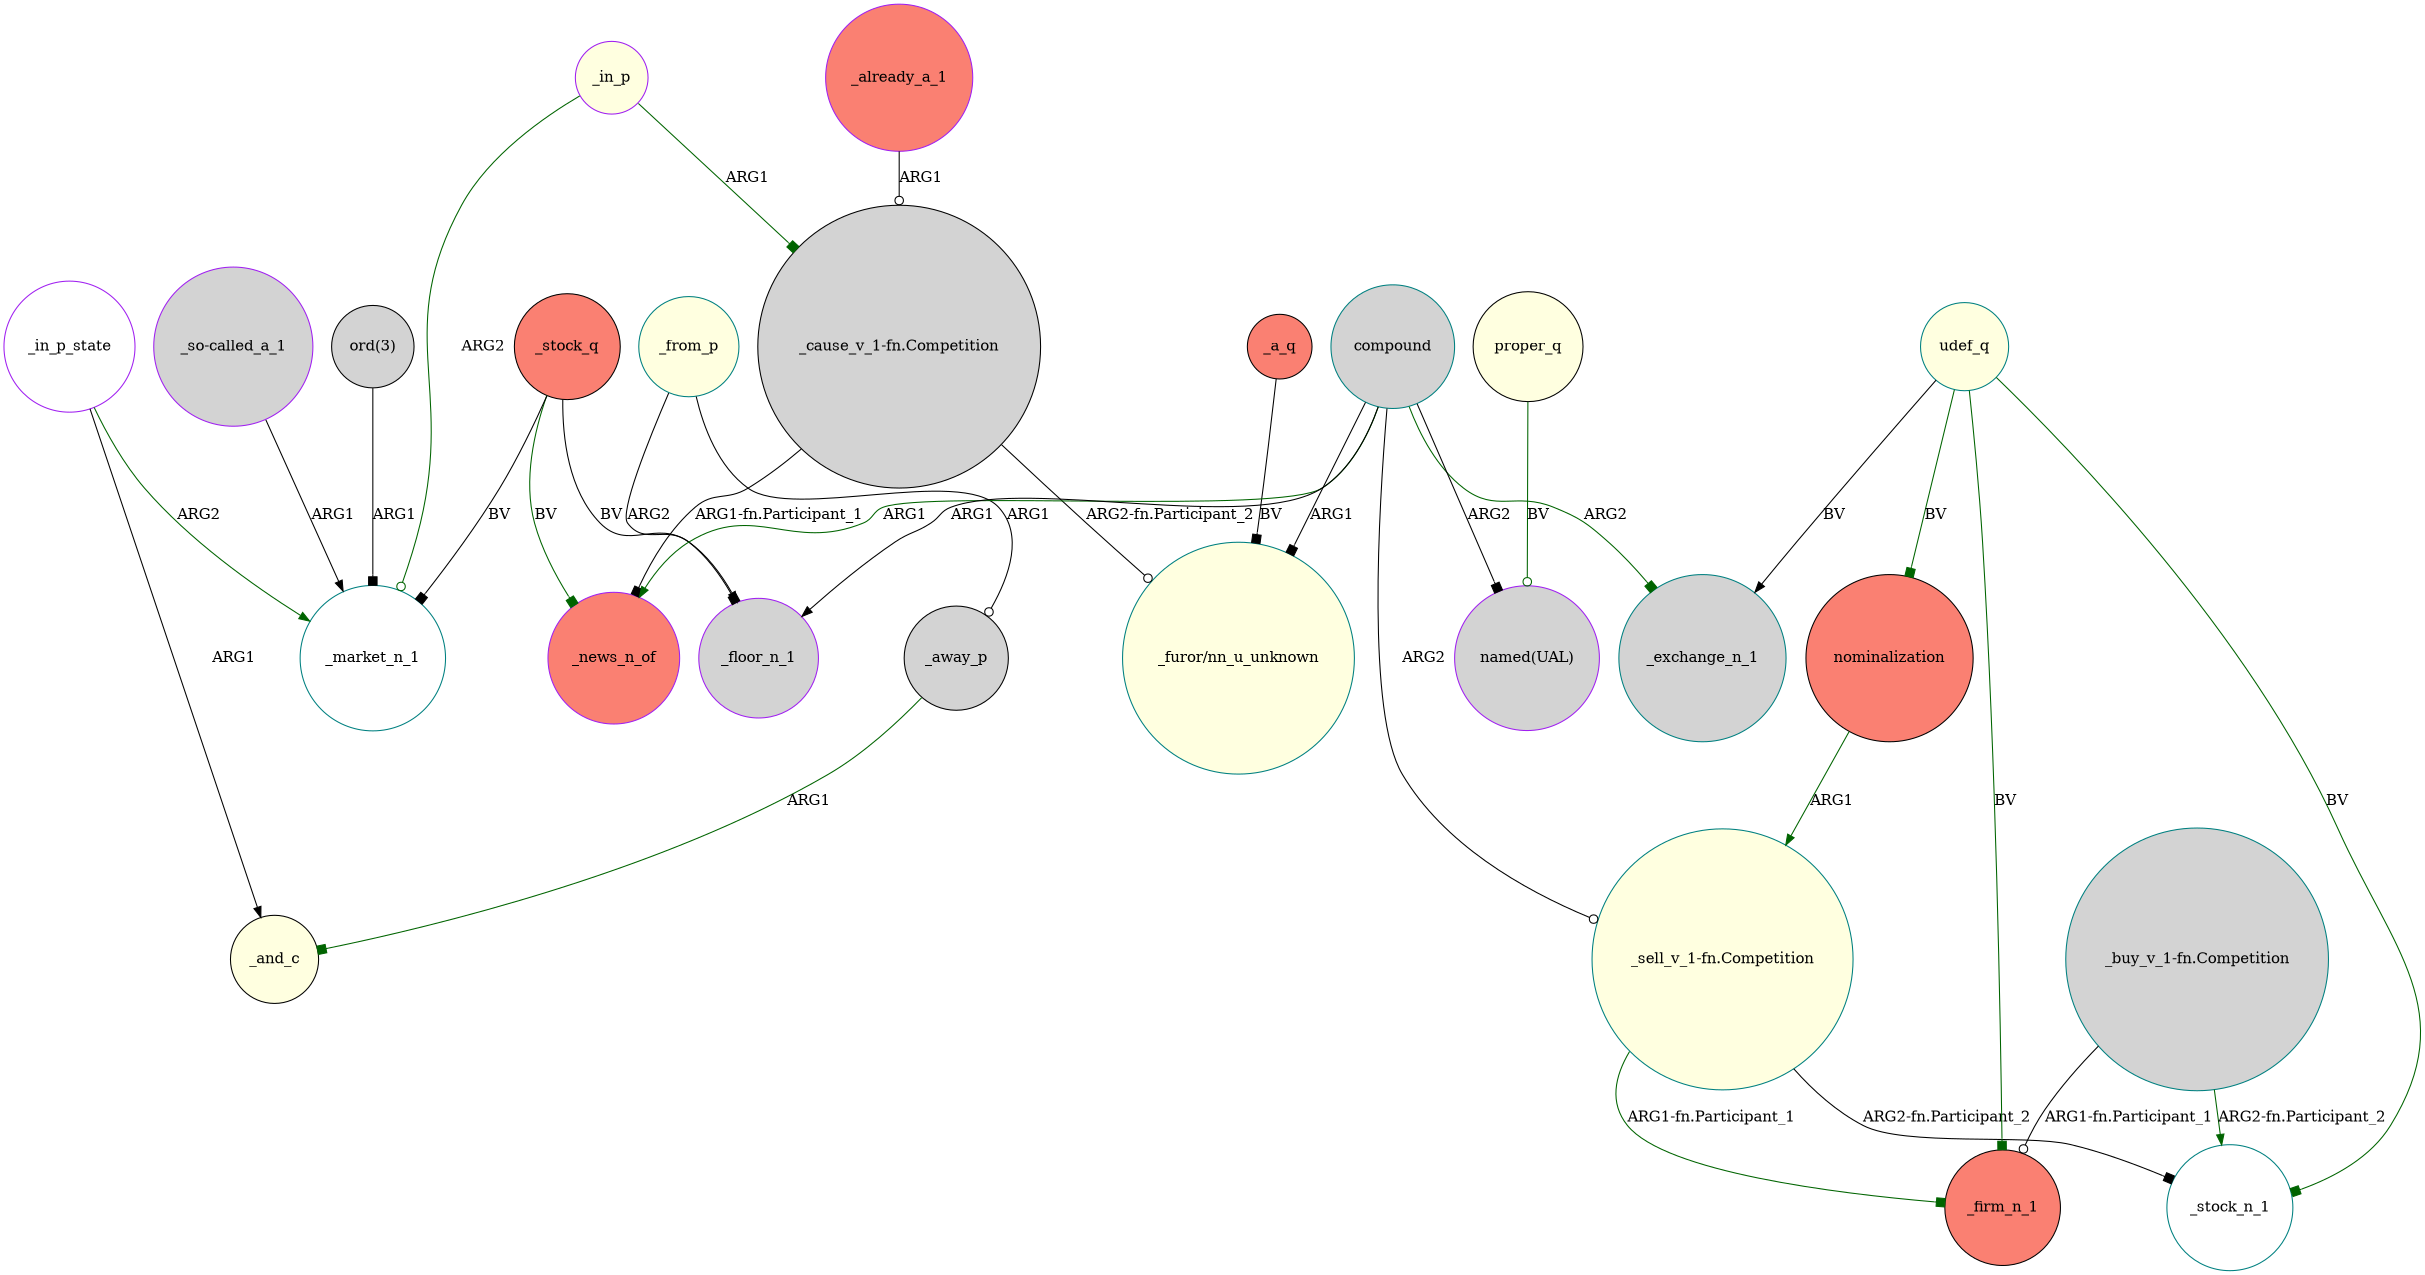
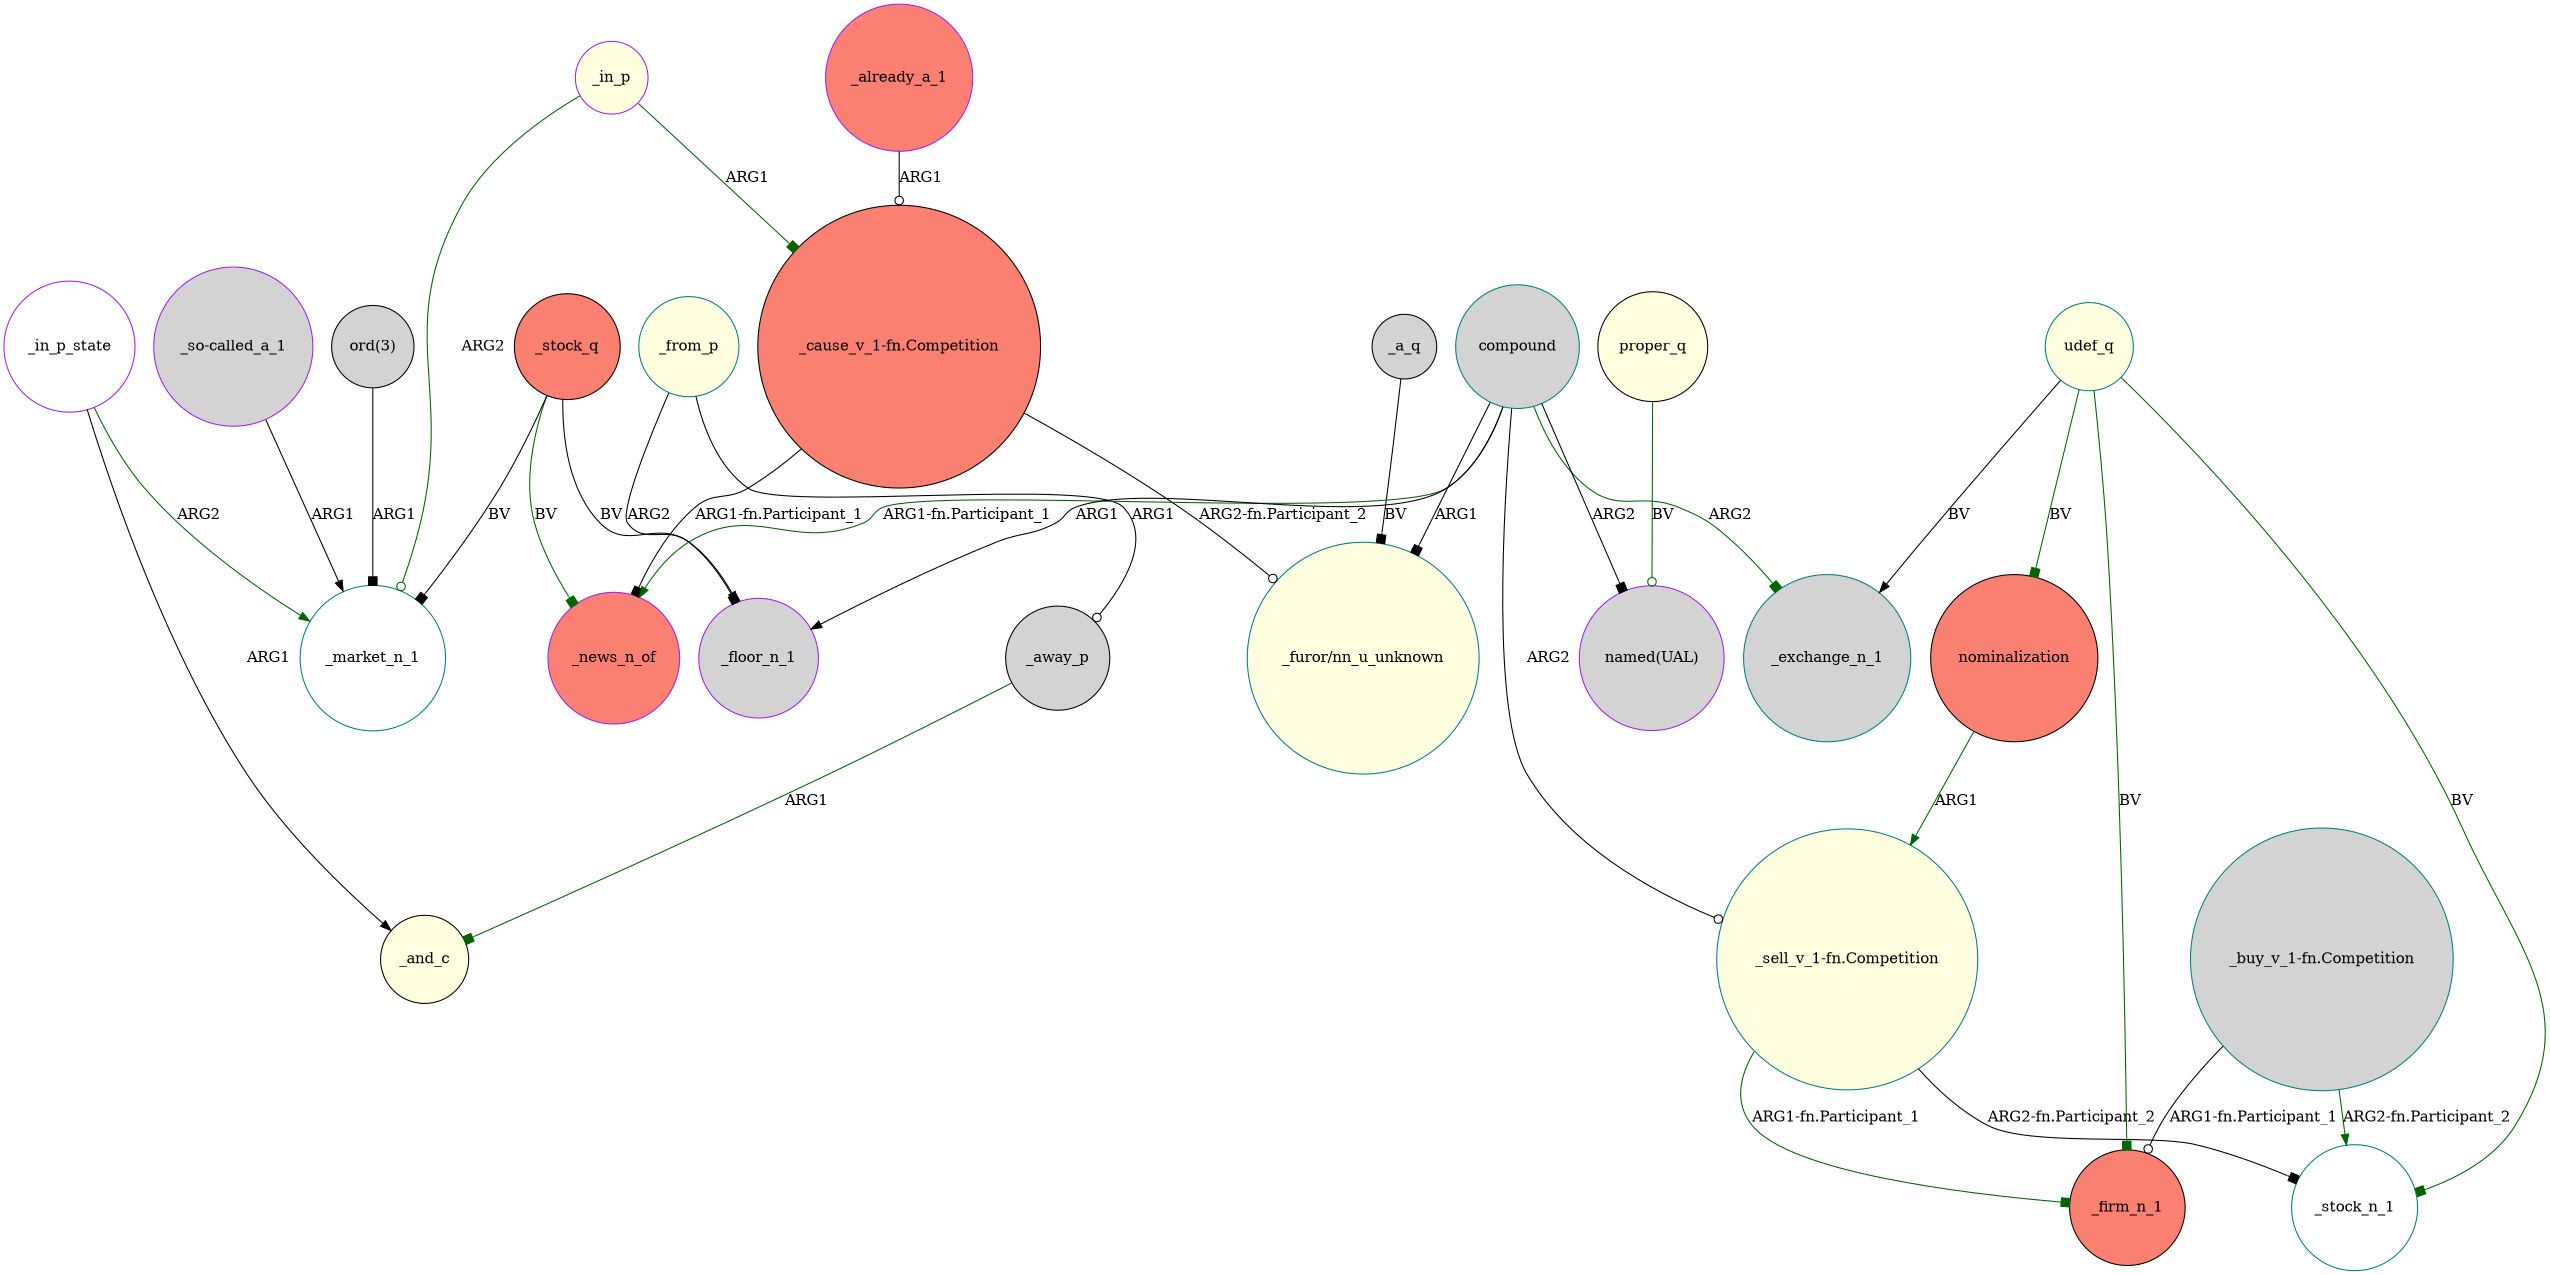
node "_cause_v_1-fn.Competition": fillcolor lightgrey -> salmon
node "_a_q": fillcolor salmon -> lightgrey
edge "compound" -> "_news_n_of": label "ARG1" -> "ARG1-fn.Participant_1"
